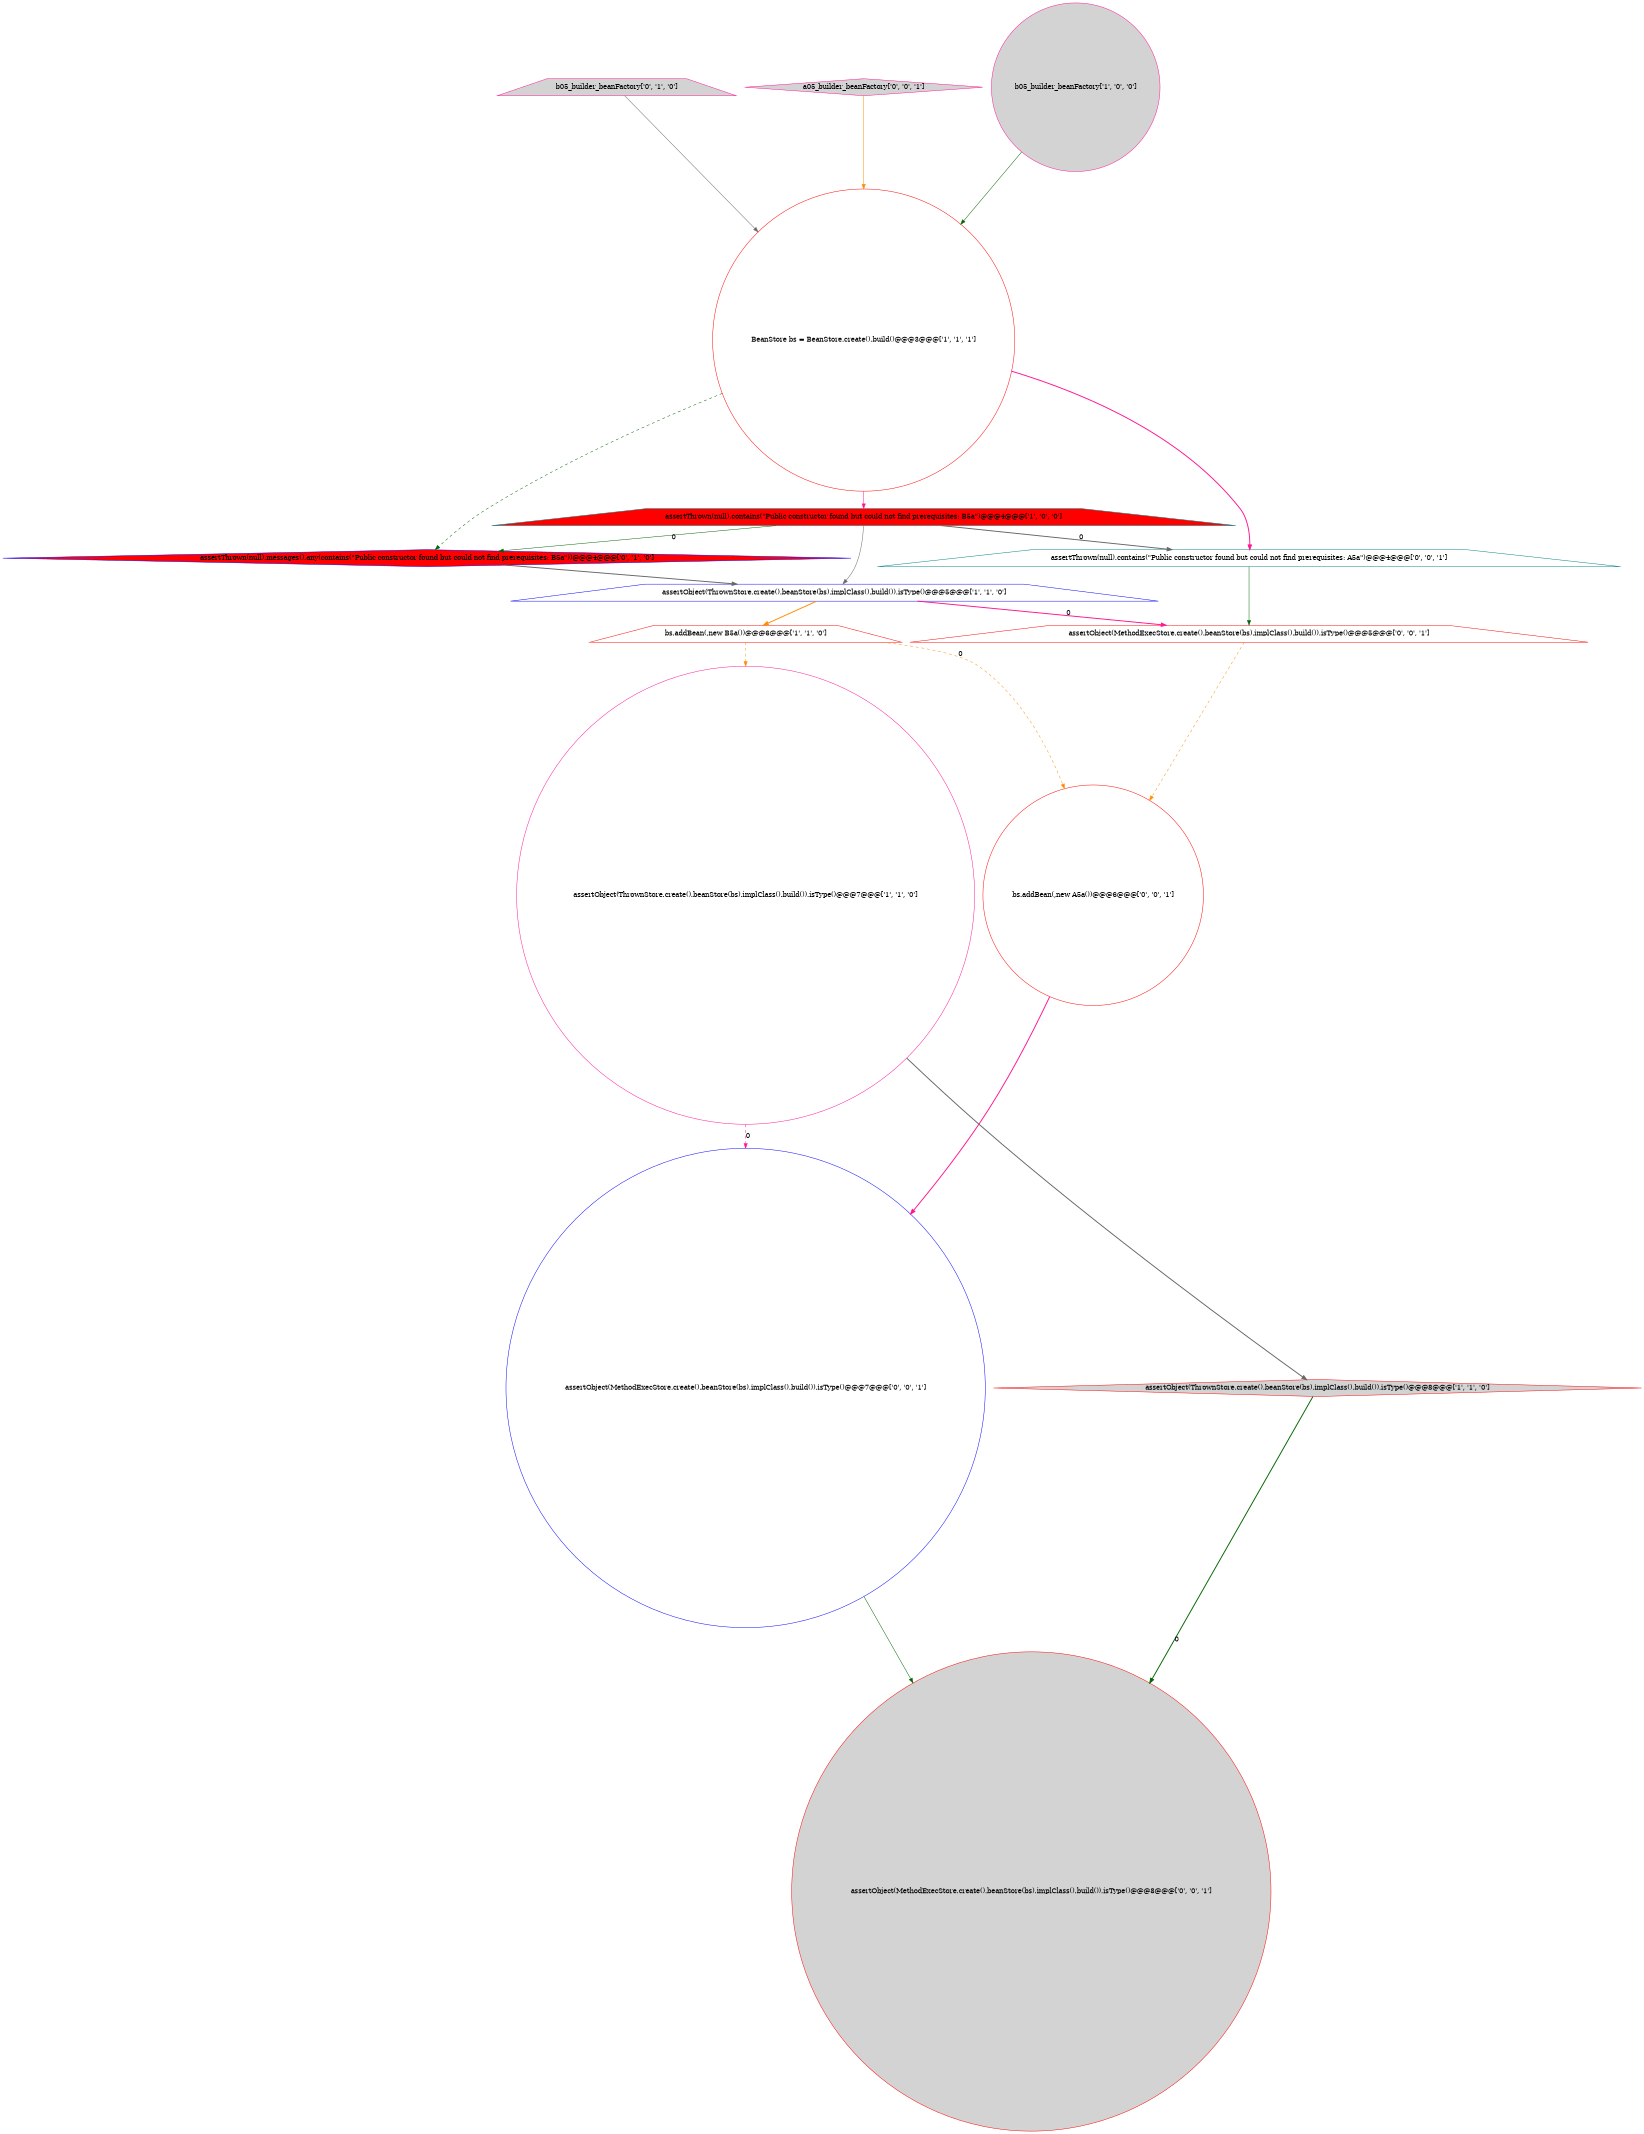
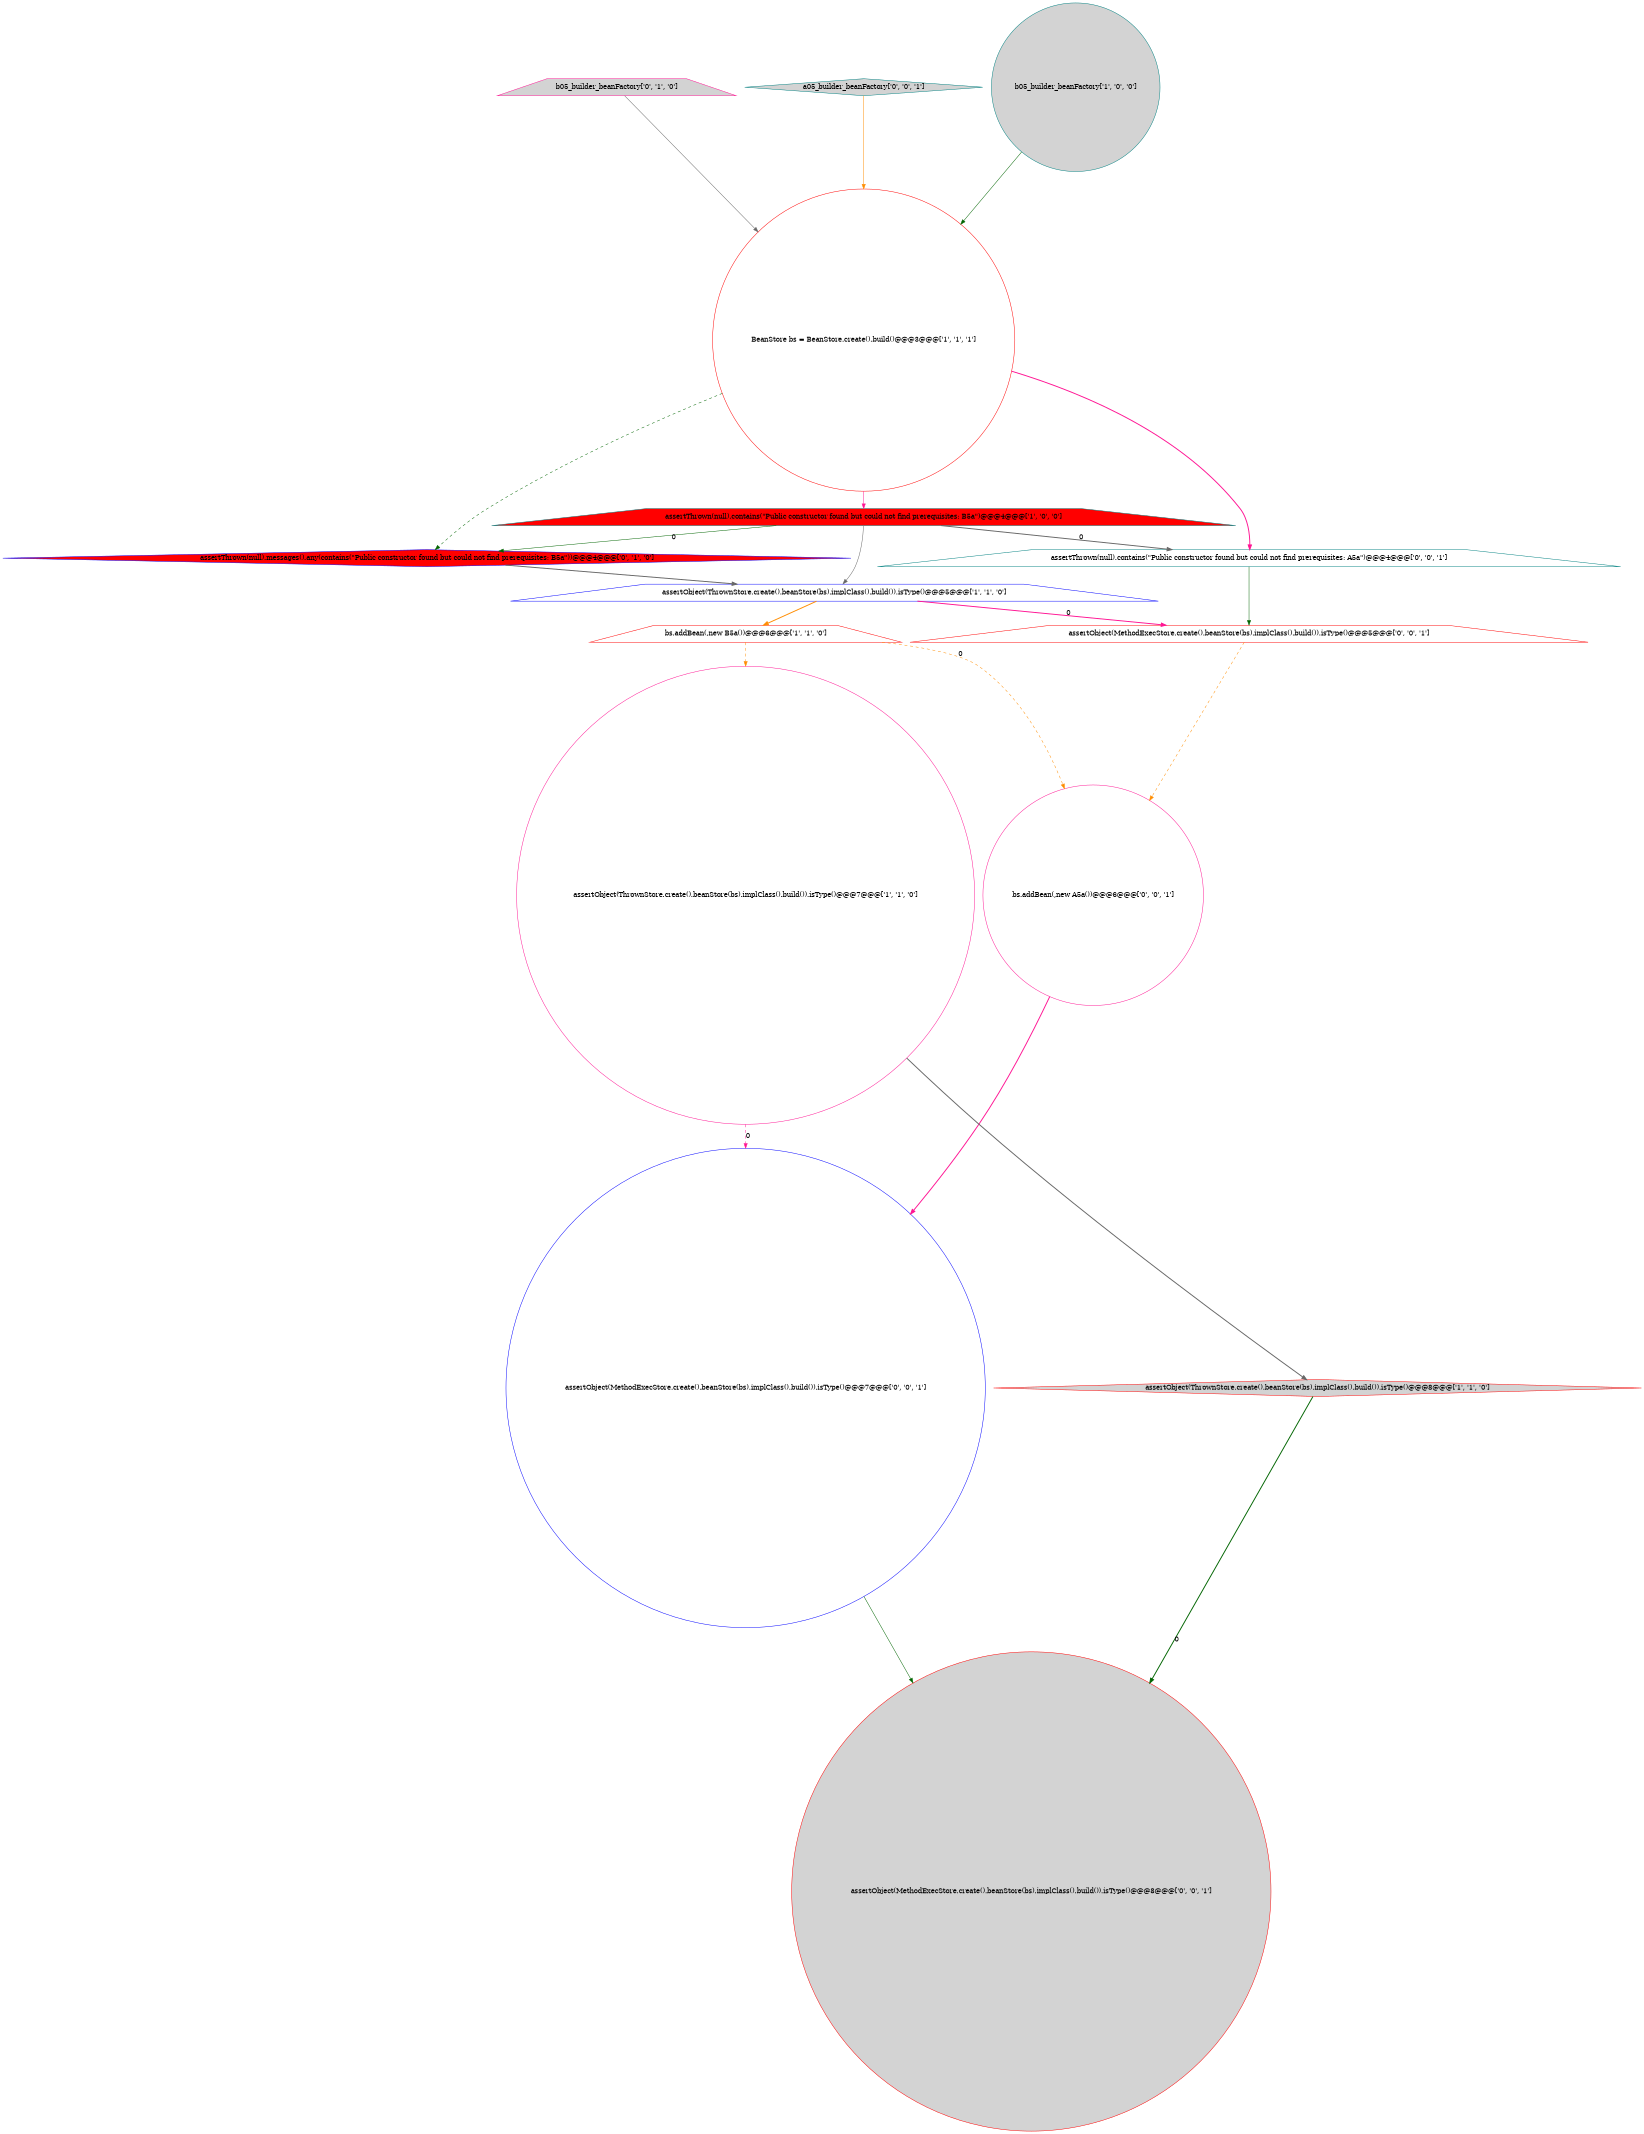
node "a05_builder_beanFactory['0', '0', '1']": color deeppink -> teal
node "b05_builder_beanFactory['1', '0', '0']": color deeppink -> teal
node "bs.addBean(,new A5a())@@@6@@@['0', '0', '1']": color red -> deeppink
